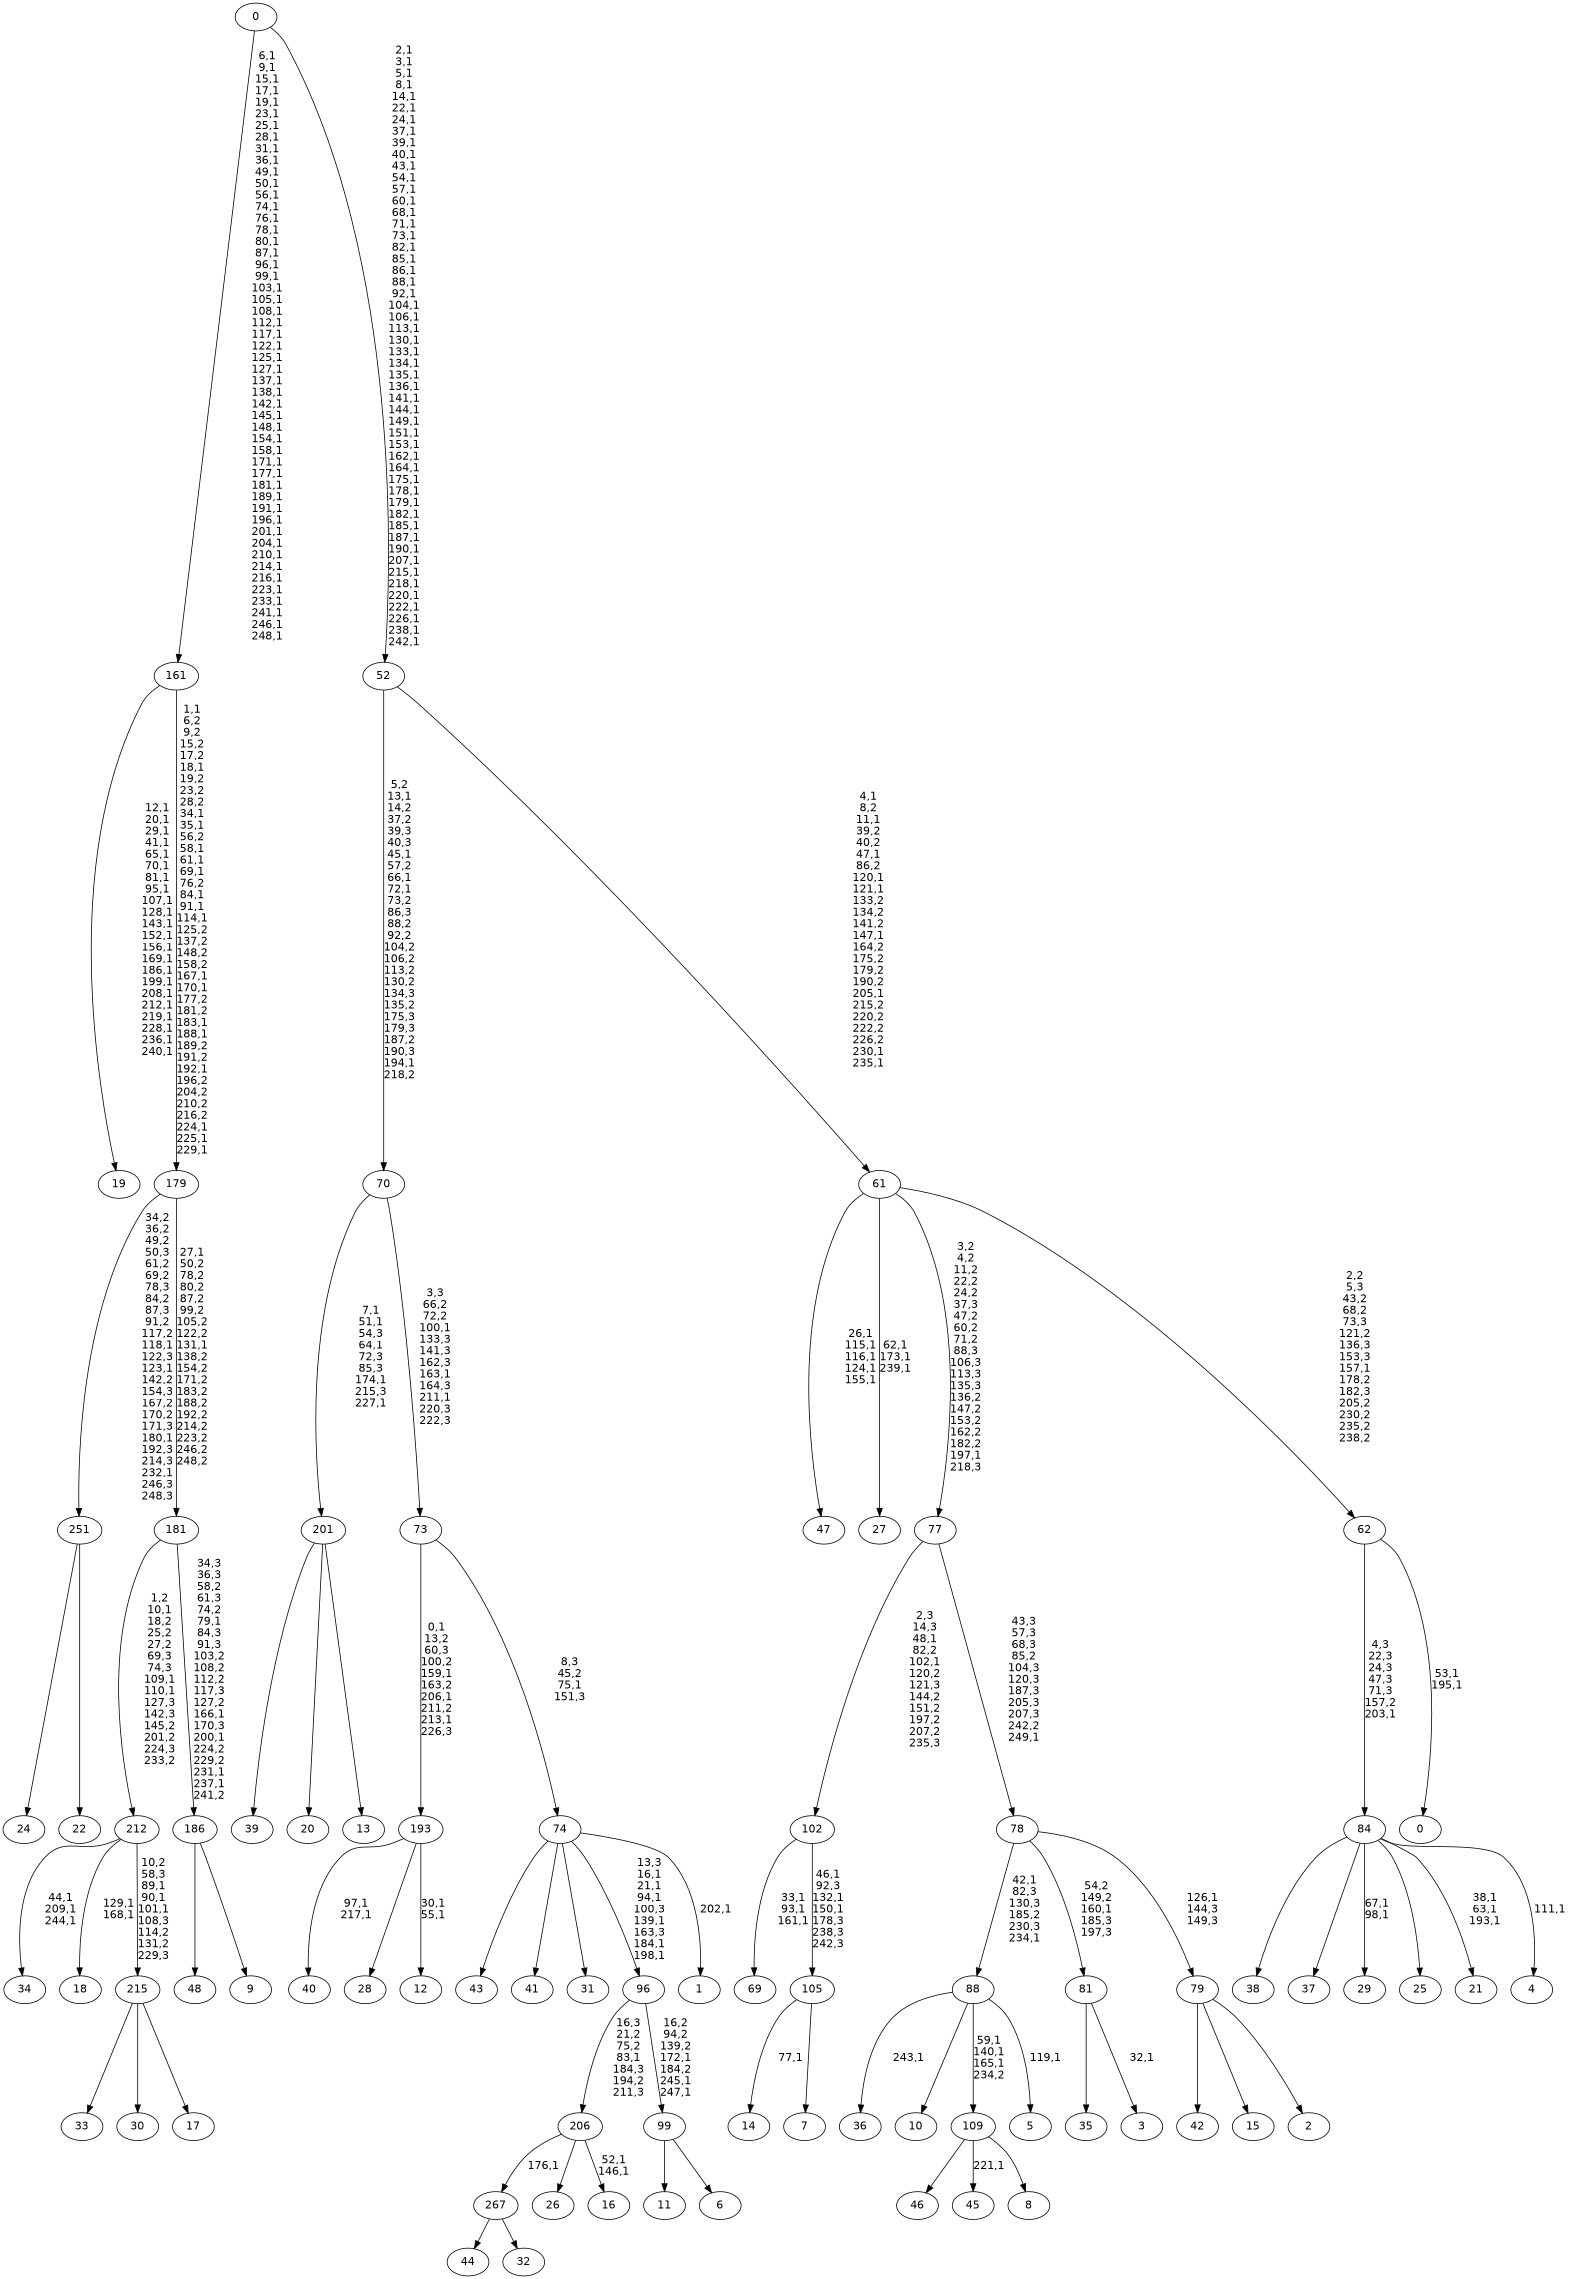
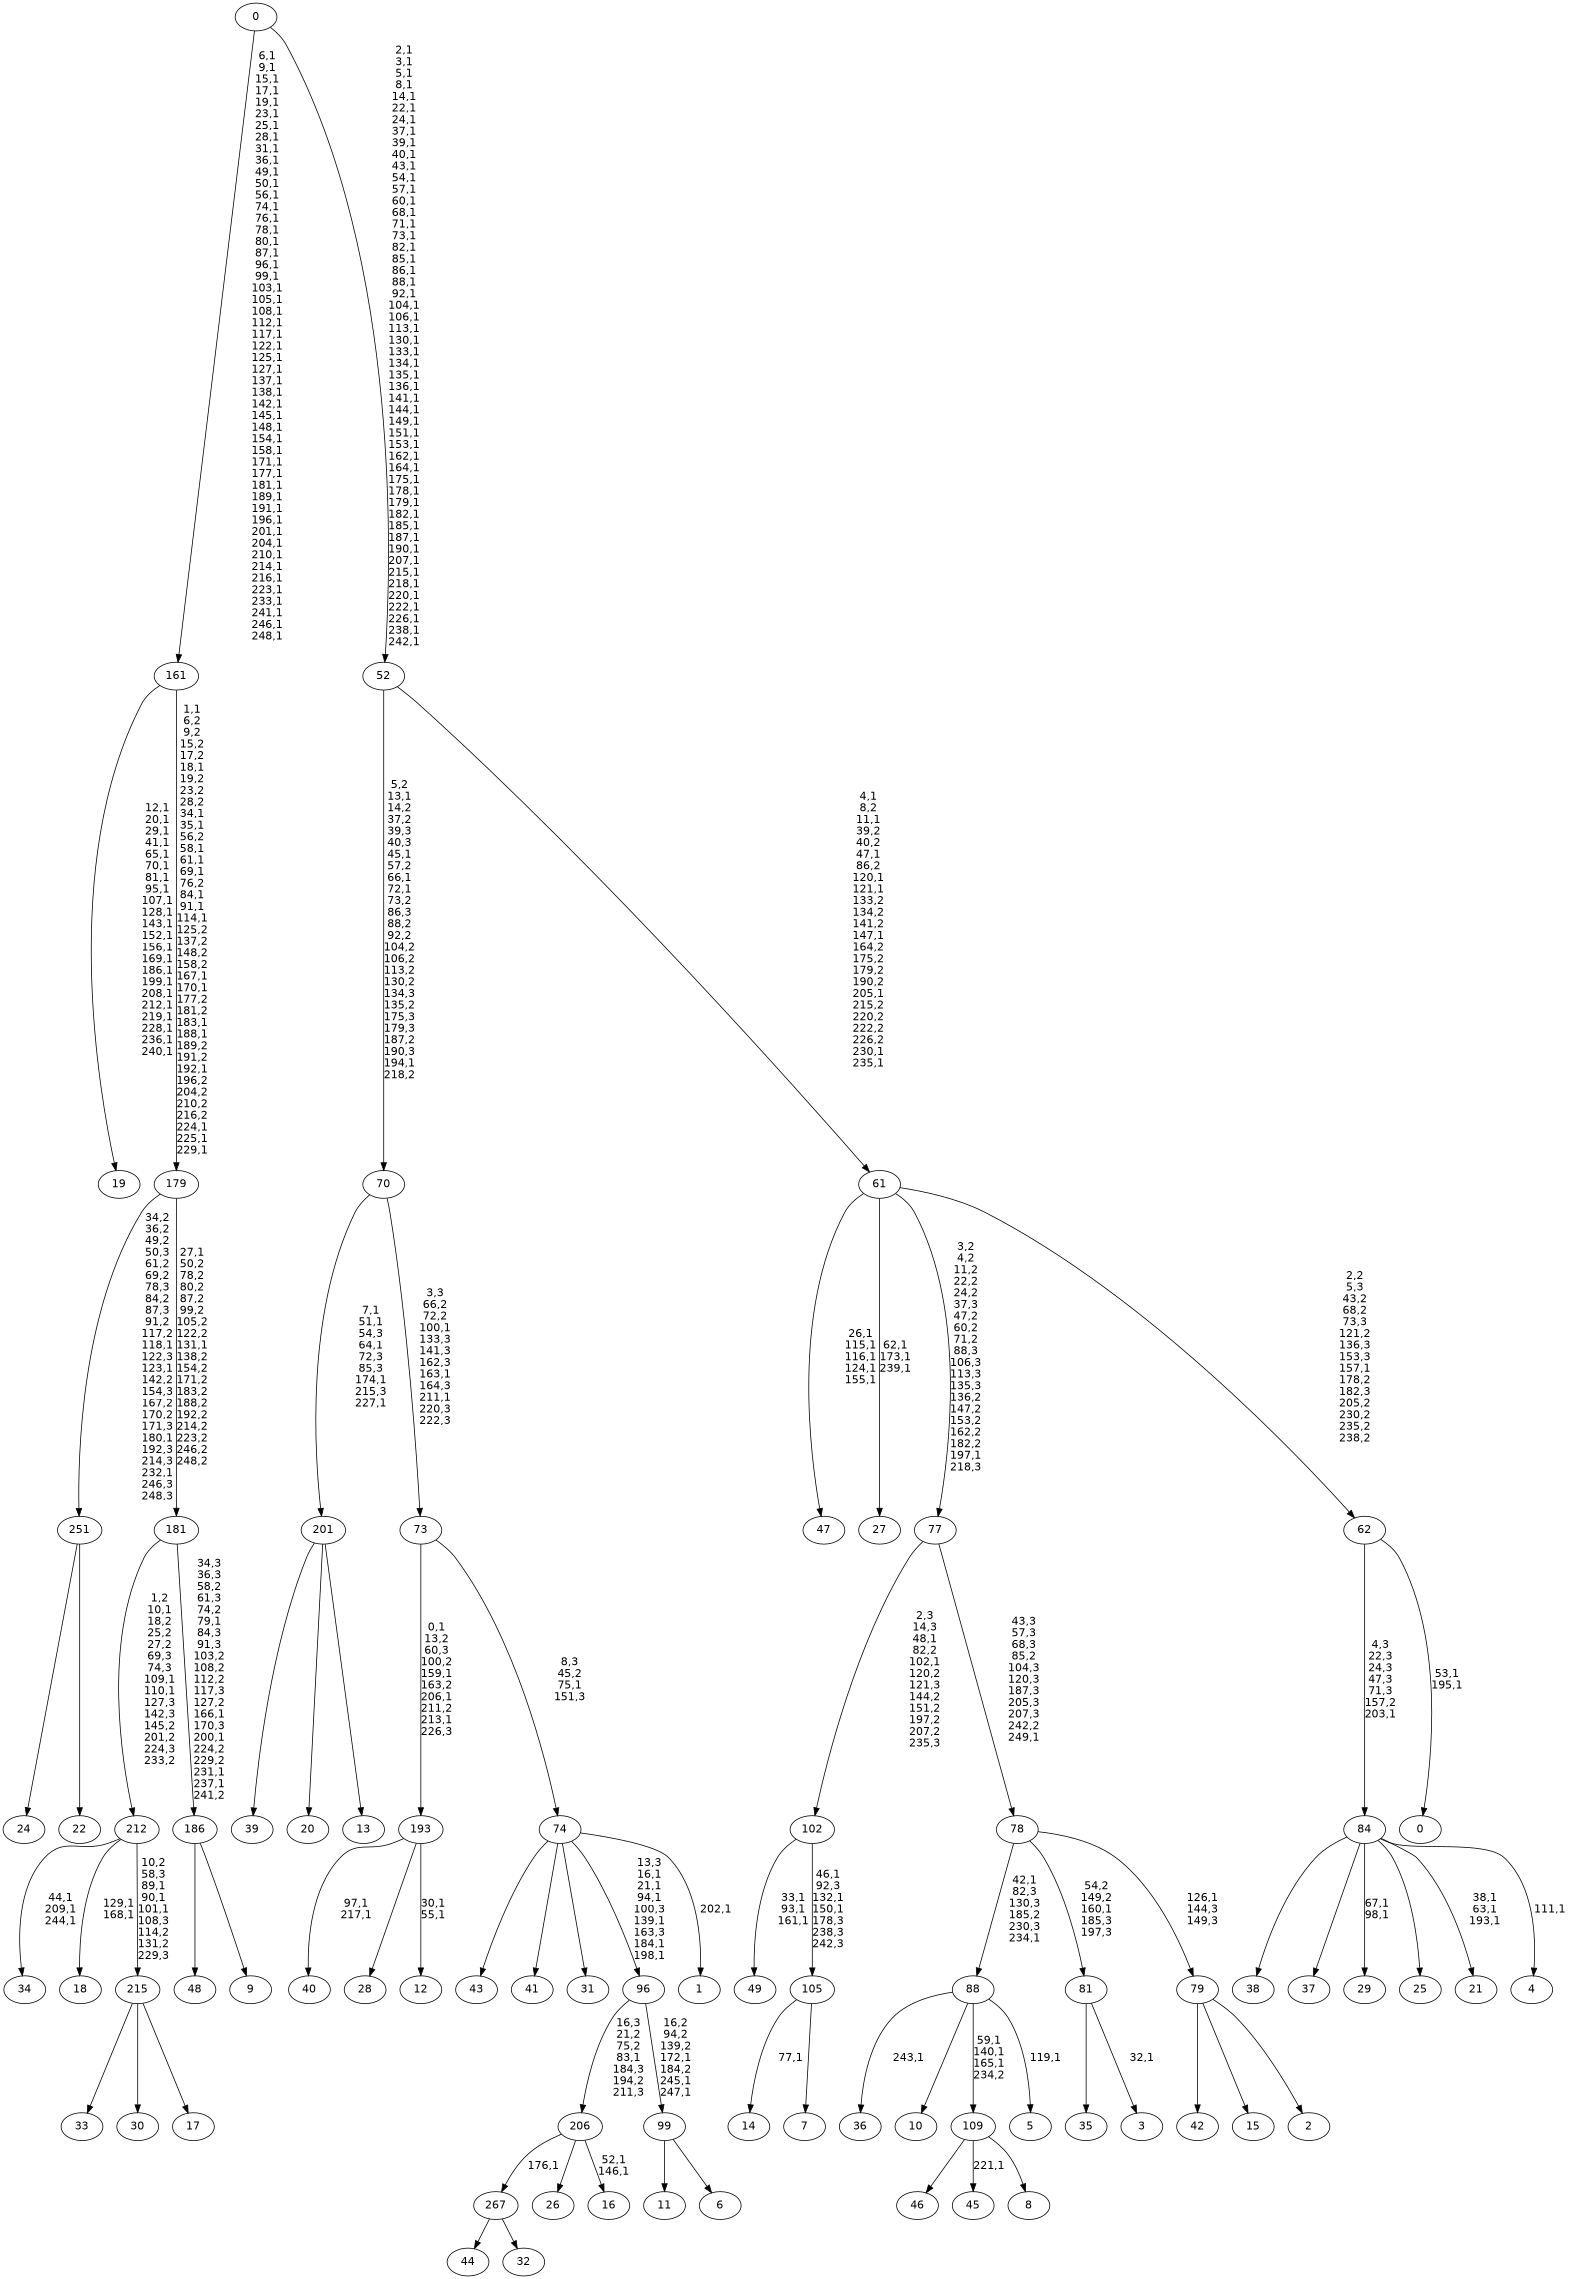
node "69": label "69" -> "49"
